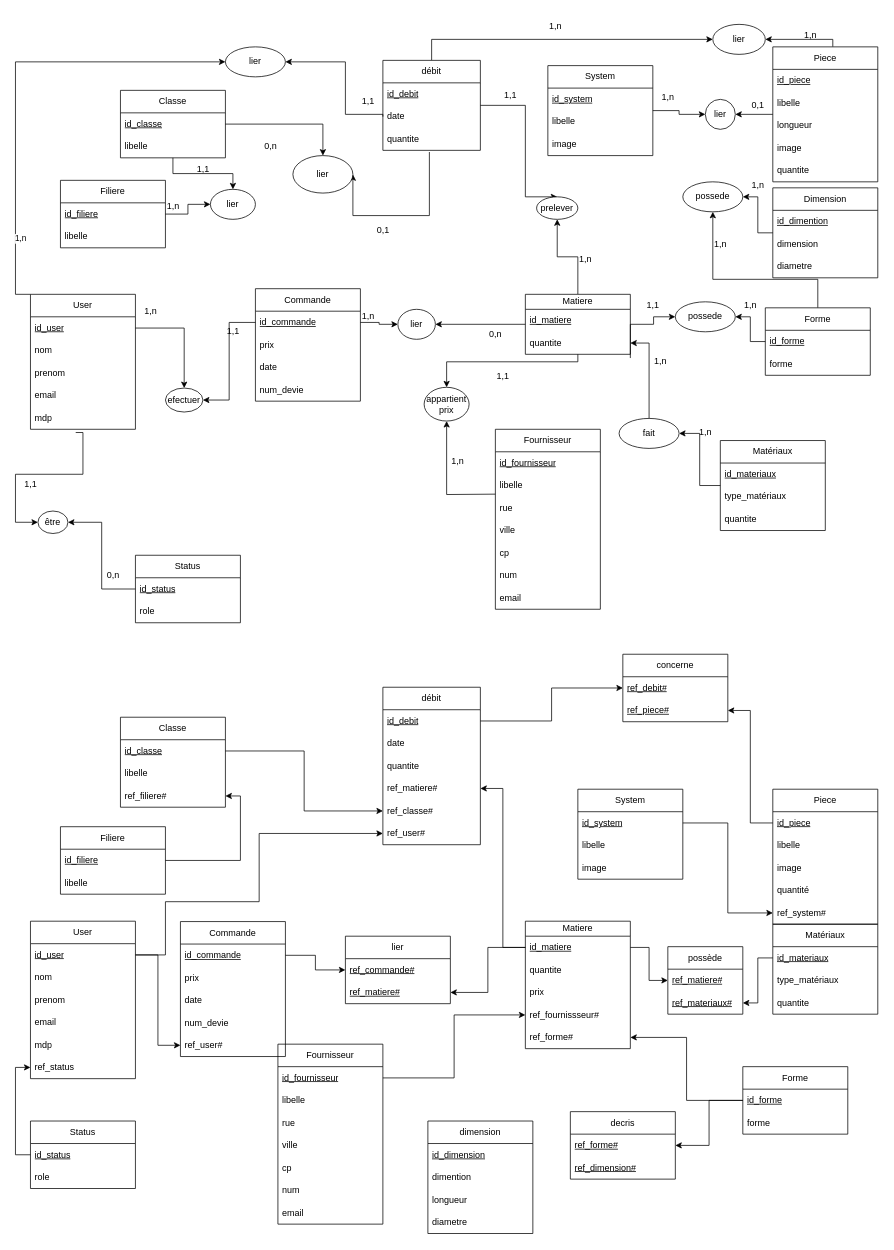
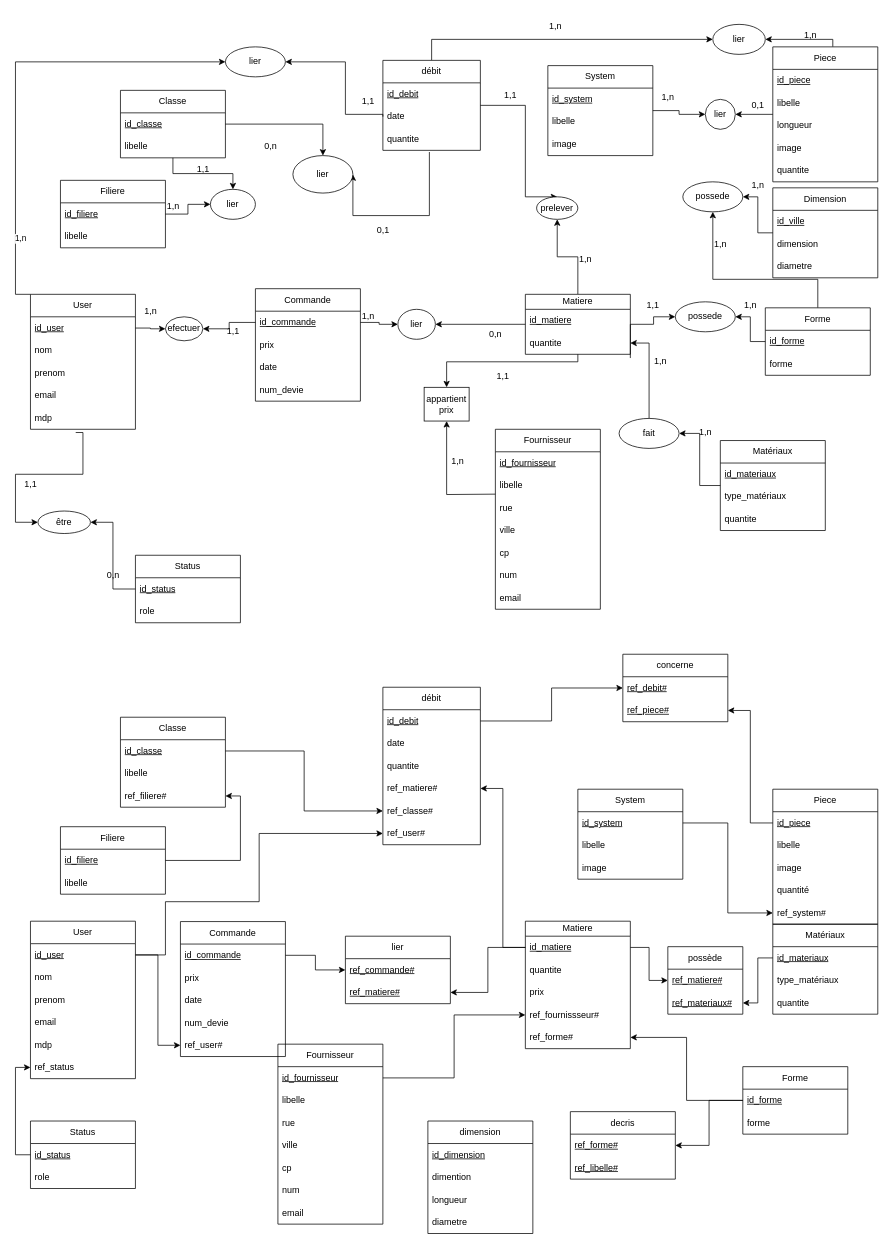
node "id_dimention": label "id_dimention" -> "id_ville"
node "efectuer": moved (184, 400) -> (184, 329)
node "appartient prix": shape ellipse -> rectangle
node "être": size 30x23 -> 53x23
node "ref_dimension#": label "ref_dimension#" -> "ref_libelle#"
